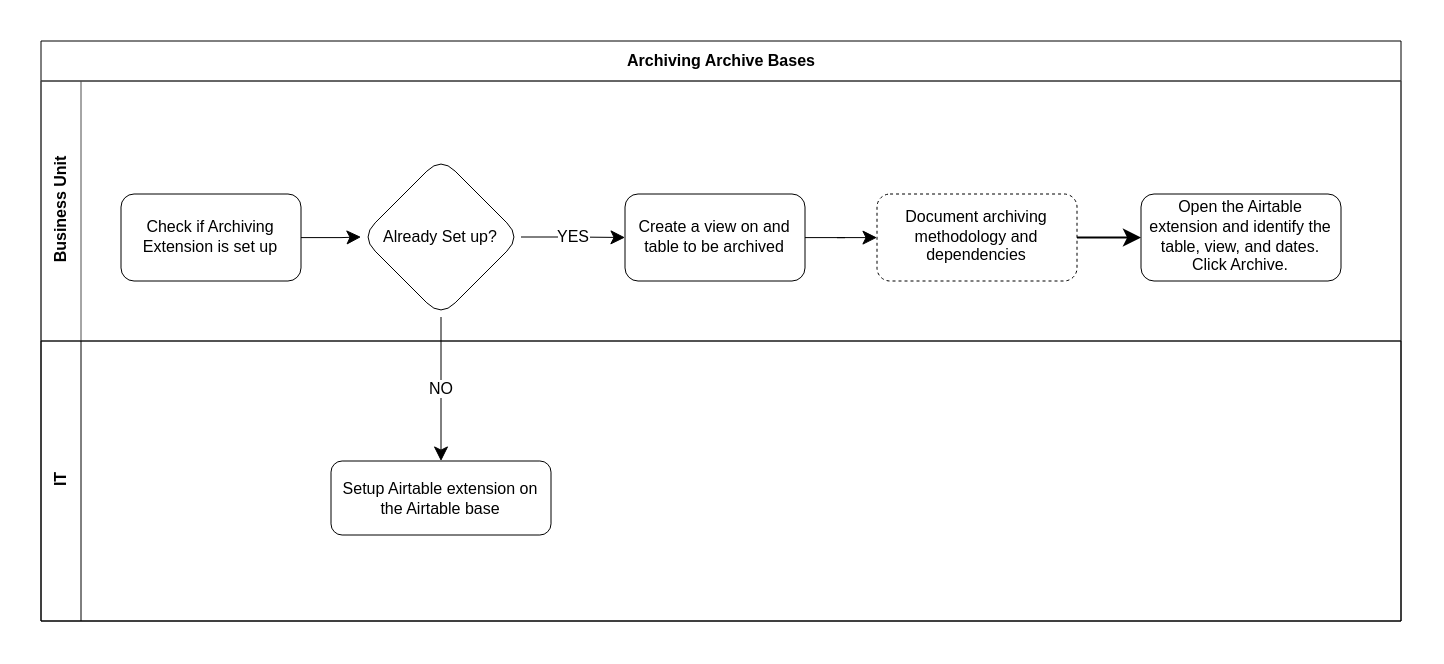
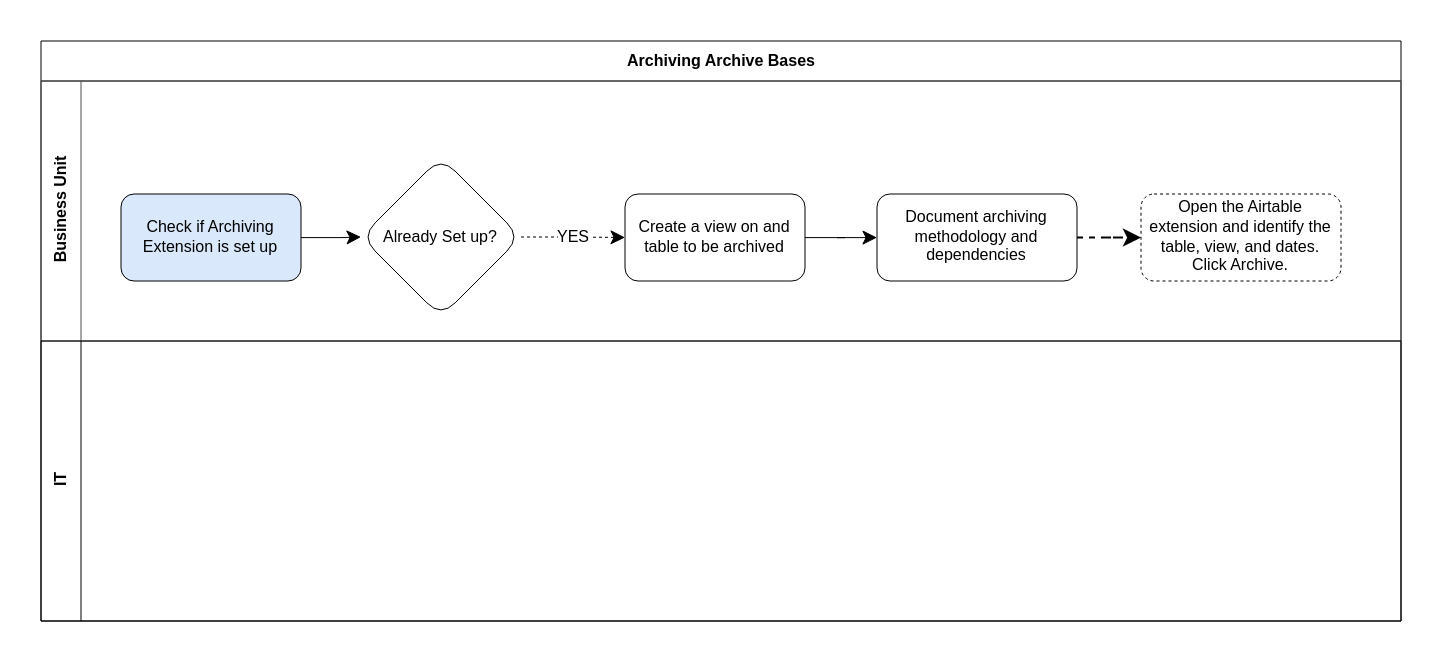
edge "Already Set up?" -> "Create a view on and table to be archived": style solid -> dashed
node "Check if Archiving Extension is set up": fillcolor #ffffff -> #dae8fc
node "Document archiving methodology and dependencies": style dashed -> solid
edge "Document archiving methodology and dependencies" -> "Open the Airtable extension and identify the table, view, and dates. Click Archive.": style solid -> dashed
node "Open the Airtable extension and identify the table, view, and dates. Click Archive.": style solid -> dashed
edge "Already Set up?" -> "Setup Airtable extension on the Airtable base": removed, label "NO"
node "Setup Airtable extension on the Airtable base": removed
